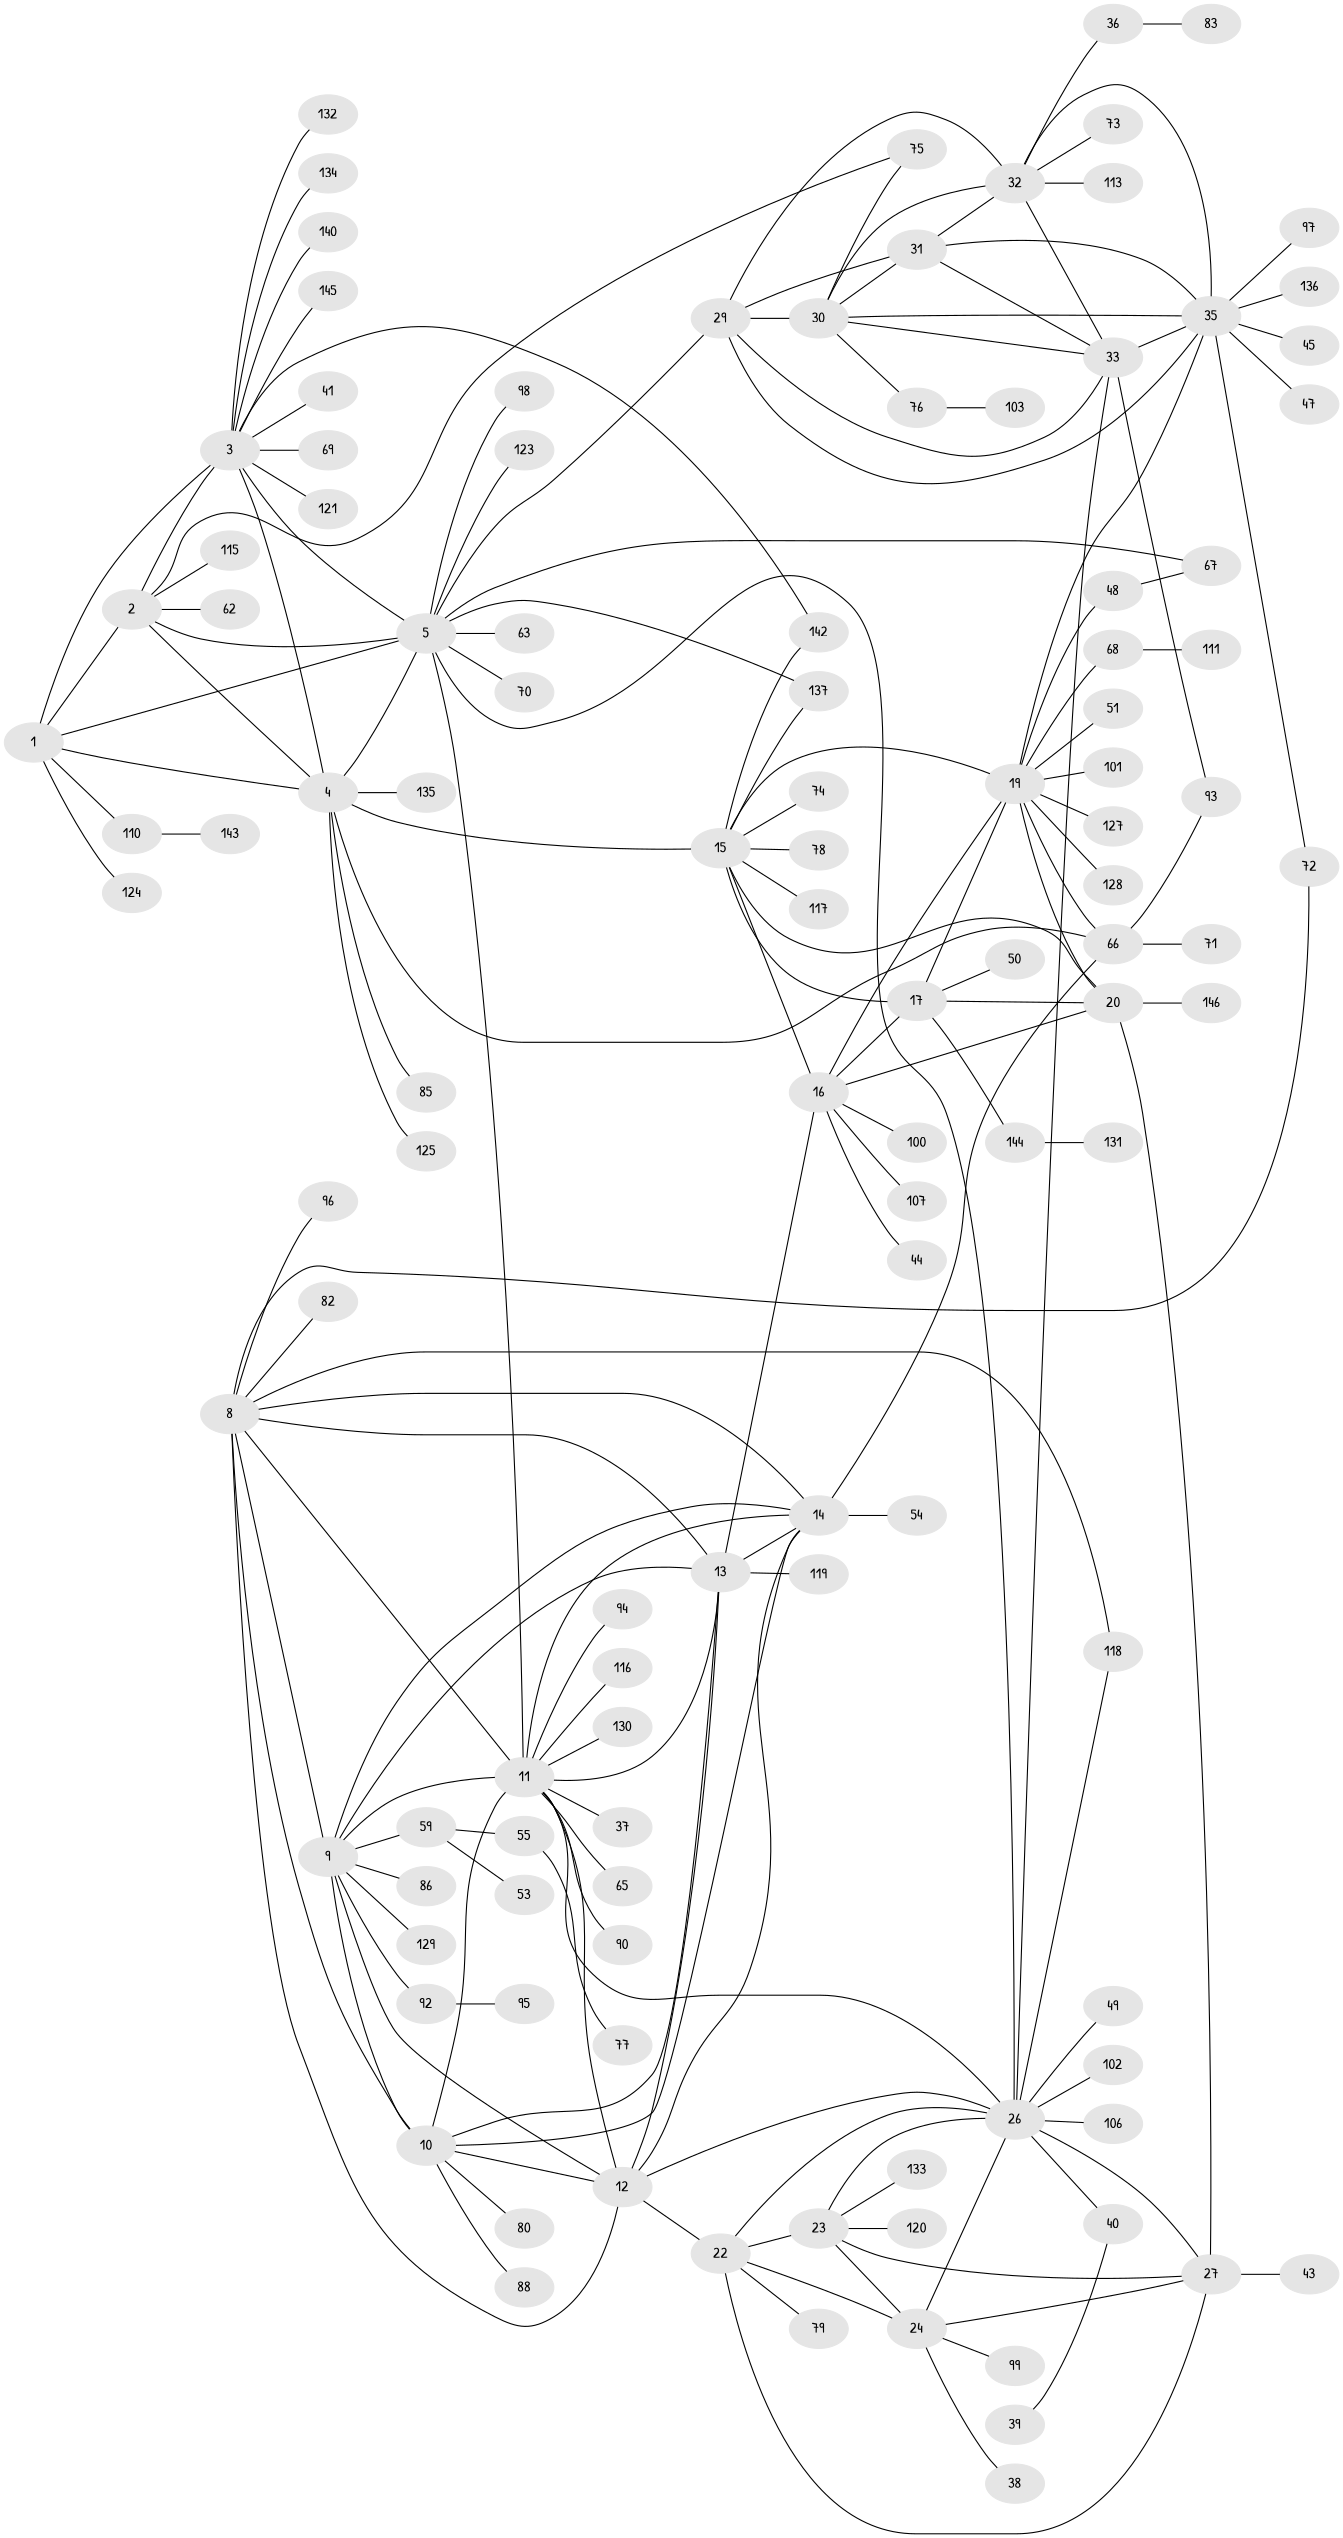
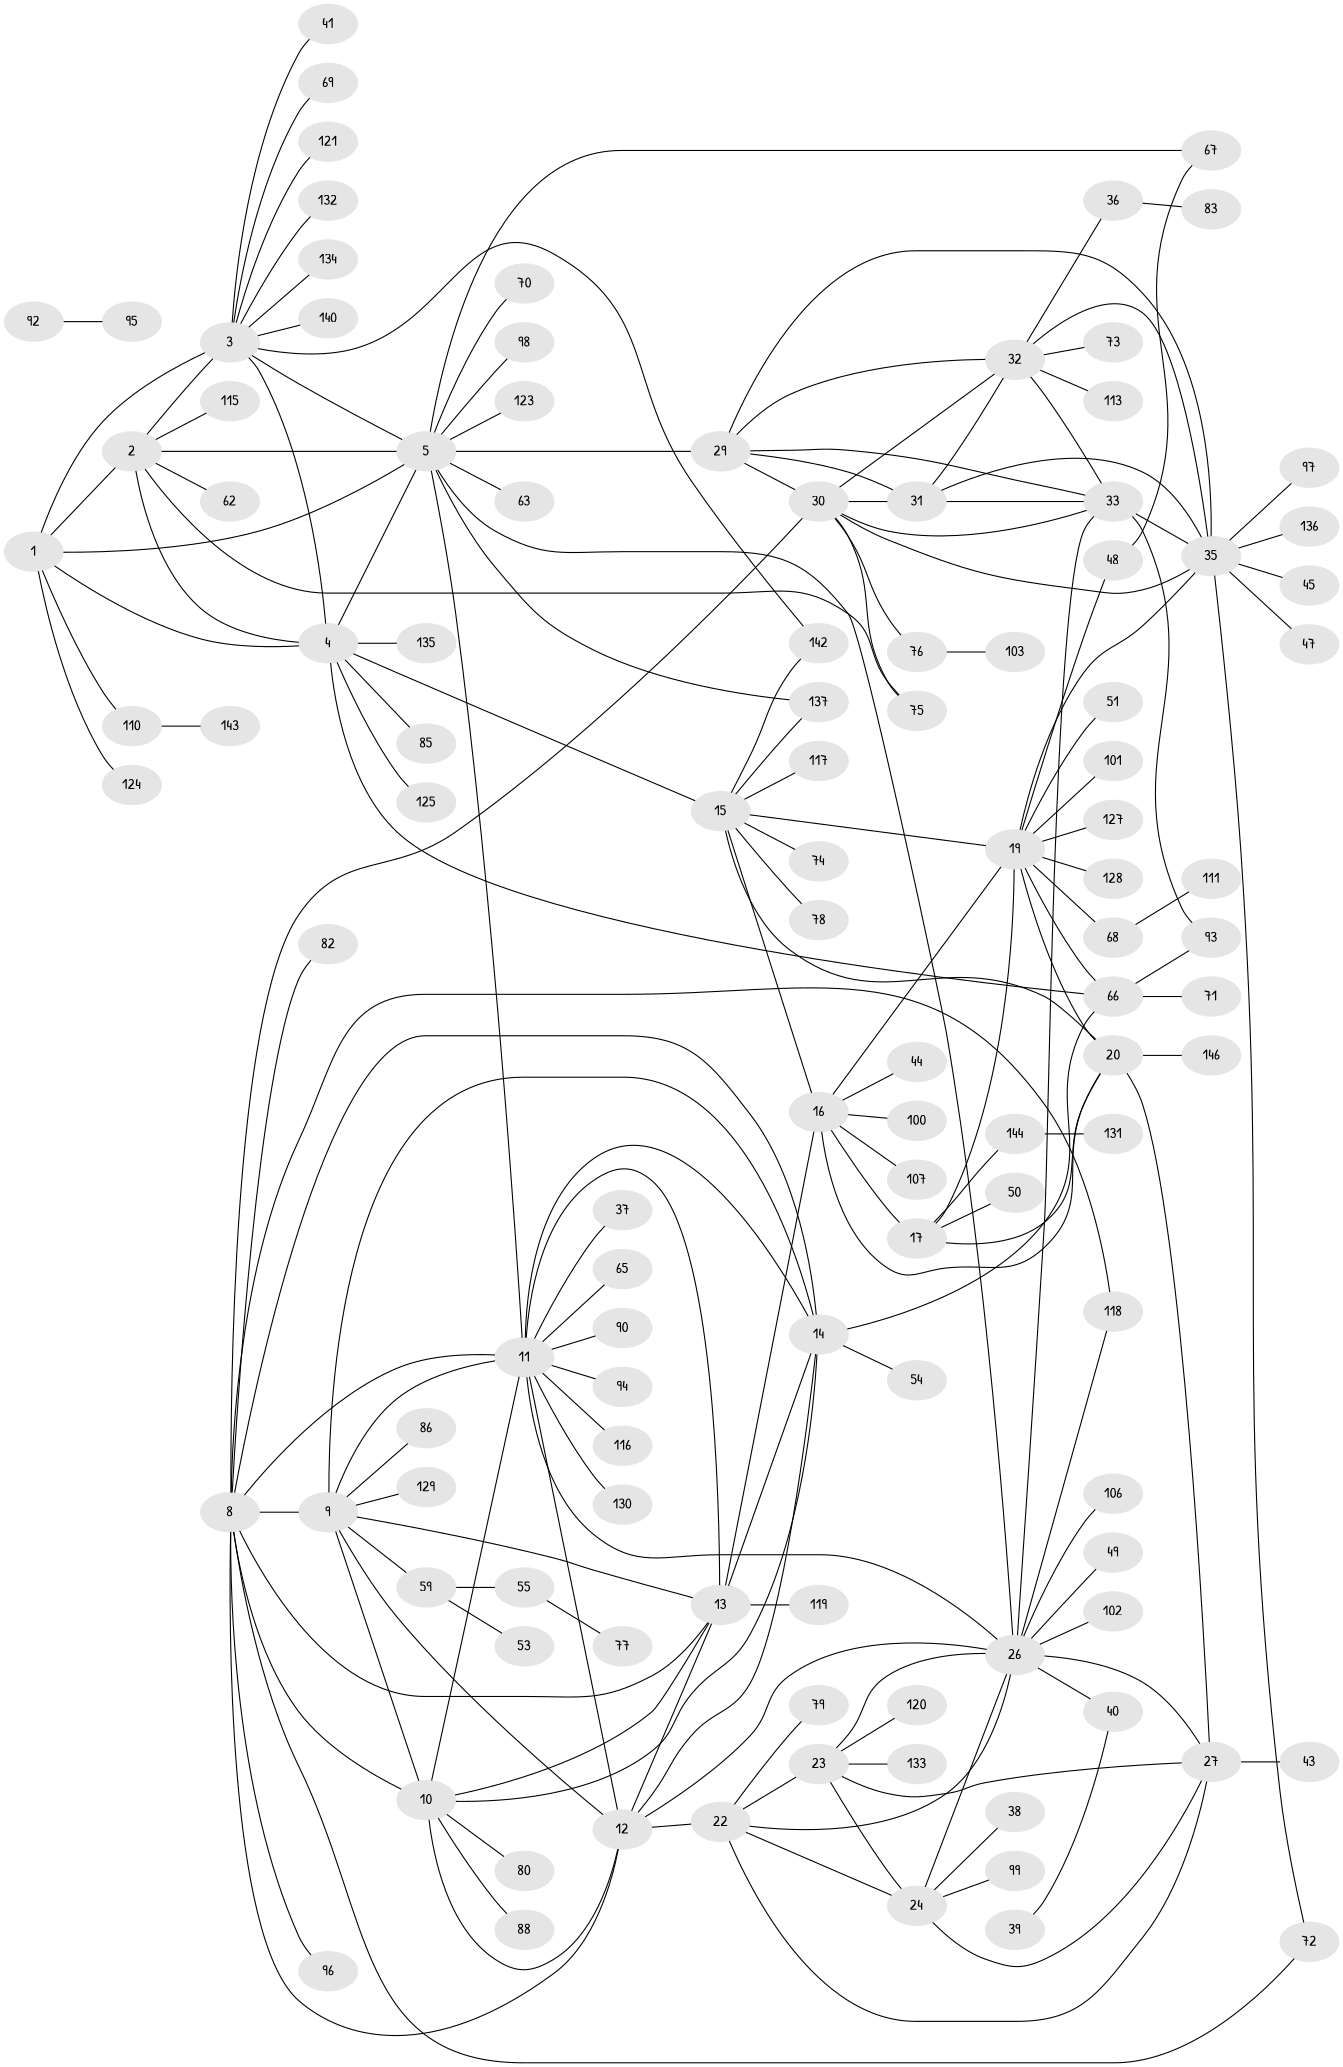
node "145": removed
edge "30" -- "8": added
edge "15" -- "17": removed
edge "9" -- "92": removed
